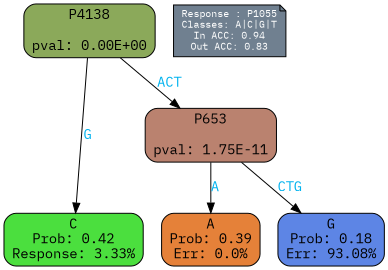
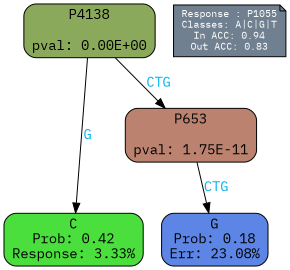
edge "P4138 pval: 0.00E+00" -> "P653 pval: 1.75E-11": label "ACT" -> "CTG"
node "A Prob: 0.39 Err: 0.0%": removed
node "G Prob: 0.18 Err: 93.08%": label "G Prob: 0.18 Err: 93.08%" -> "G Prob: 0.18 Err: 23.08%"
